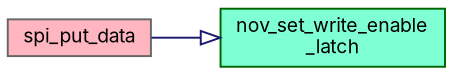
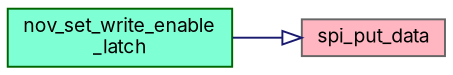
edge "spi_put_data" -> "nov_set_write_enable _latch": reversed
